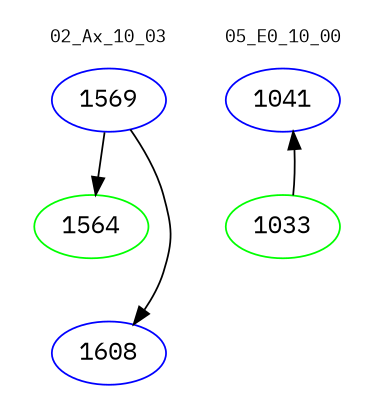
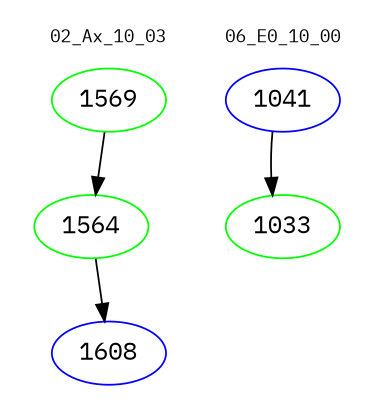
cluster "05_E0_10_00": label "05_E0_10_00" -> "06_E0_10_00"
node "1569": color blue -> green
edge "1033" -> "1041": reversed
edge "1569" -> "1608": now "1564" -> "1608"
